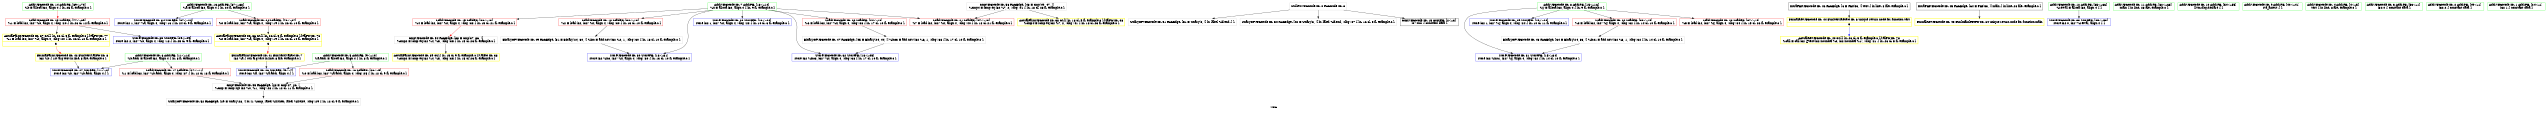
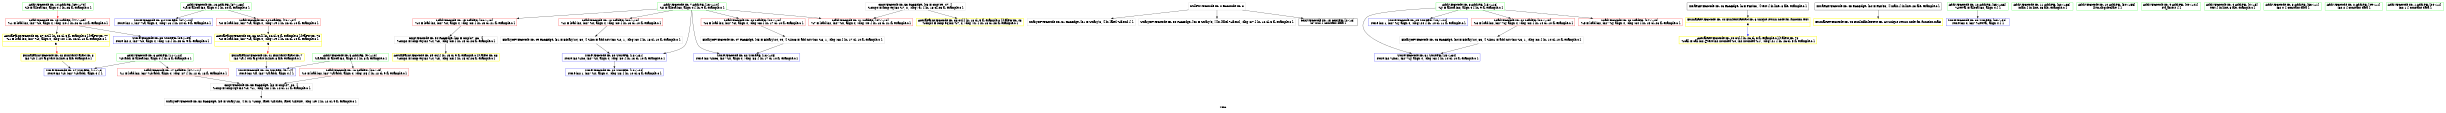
edge "AddrVFGNode ID: 7 AddrPE: [13<--14]" -> "StoreVFGNode ID: 28 StorePE: [13<--24]": now "StoreVFGNode ID: 30 StorePE: [13<--31]" -> "StoreVFGNode ID: 28 StorePE: [13<--24]"
edge "LoadVFGNode ID: 19 LoadPE: [36<--13]" -> "CmpVFGNode ID: 54 PAGEdge: [38 = cmp(37, 36, )]": color red -> black
